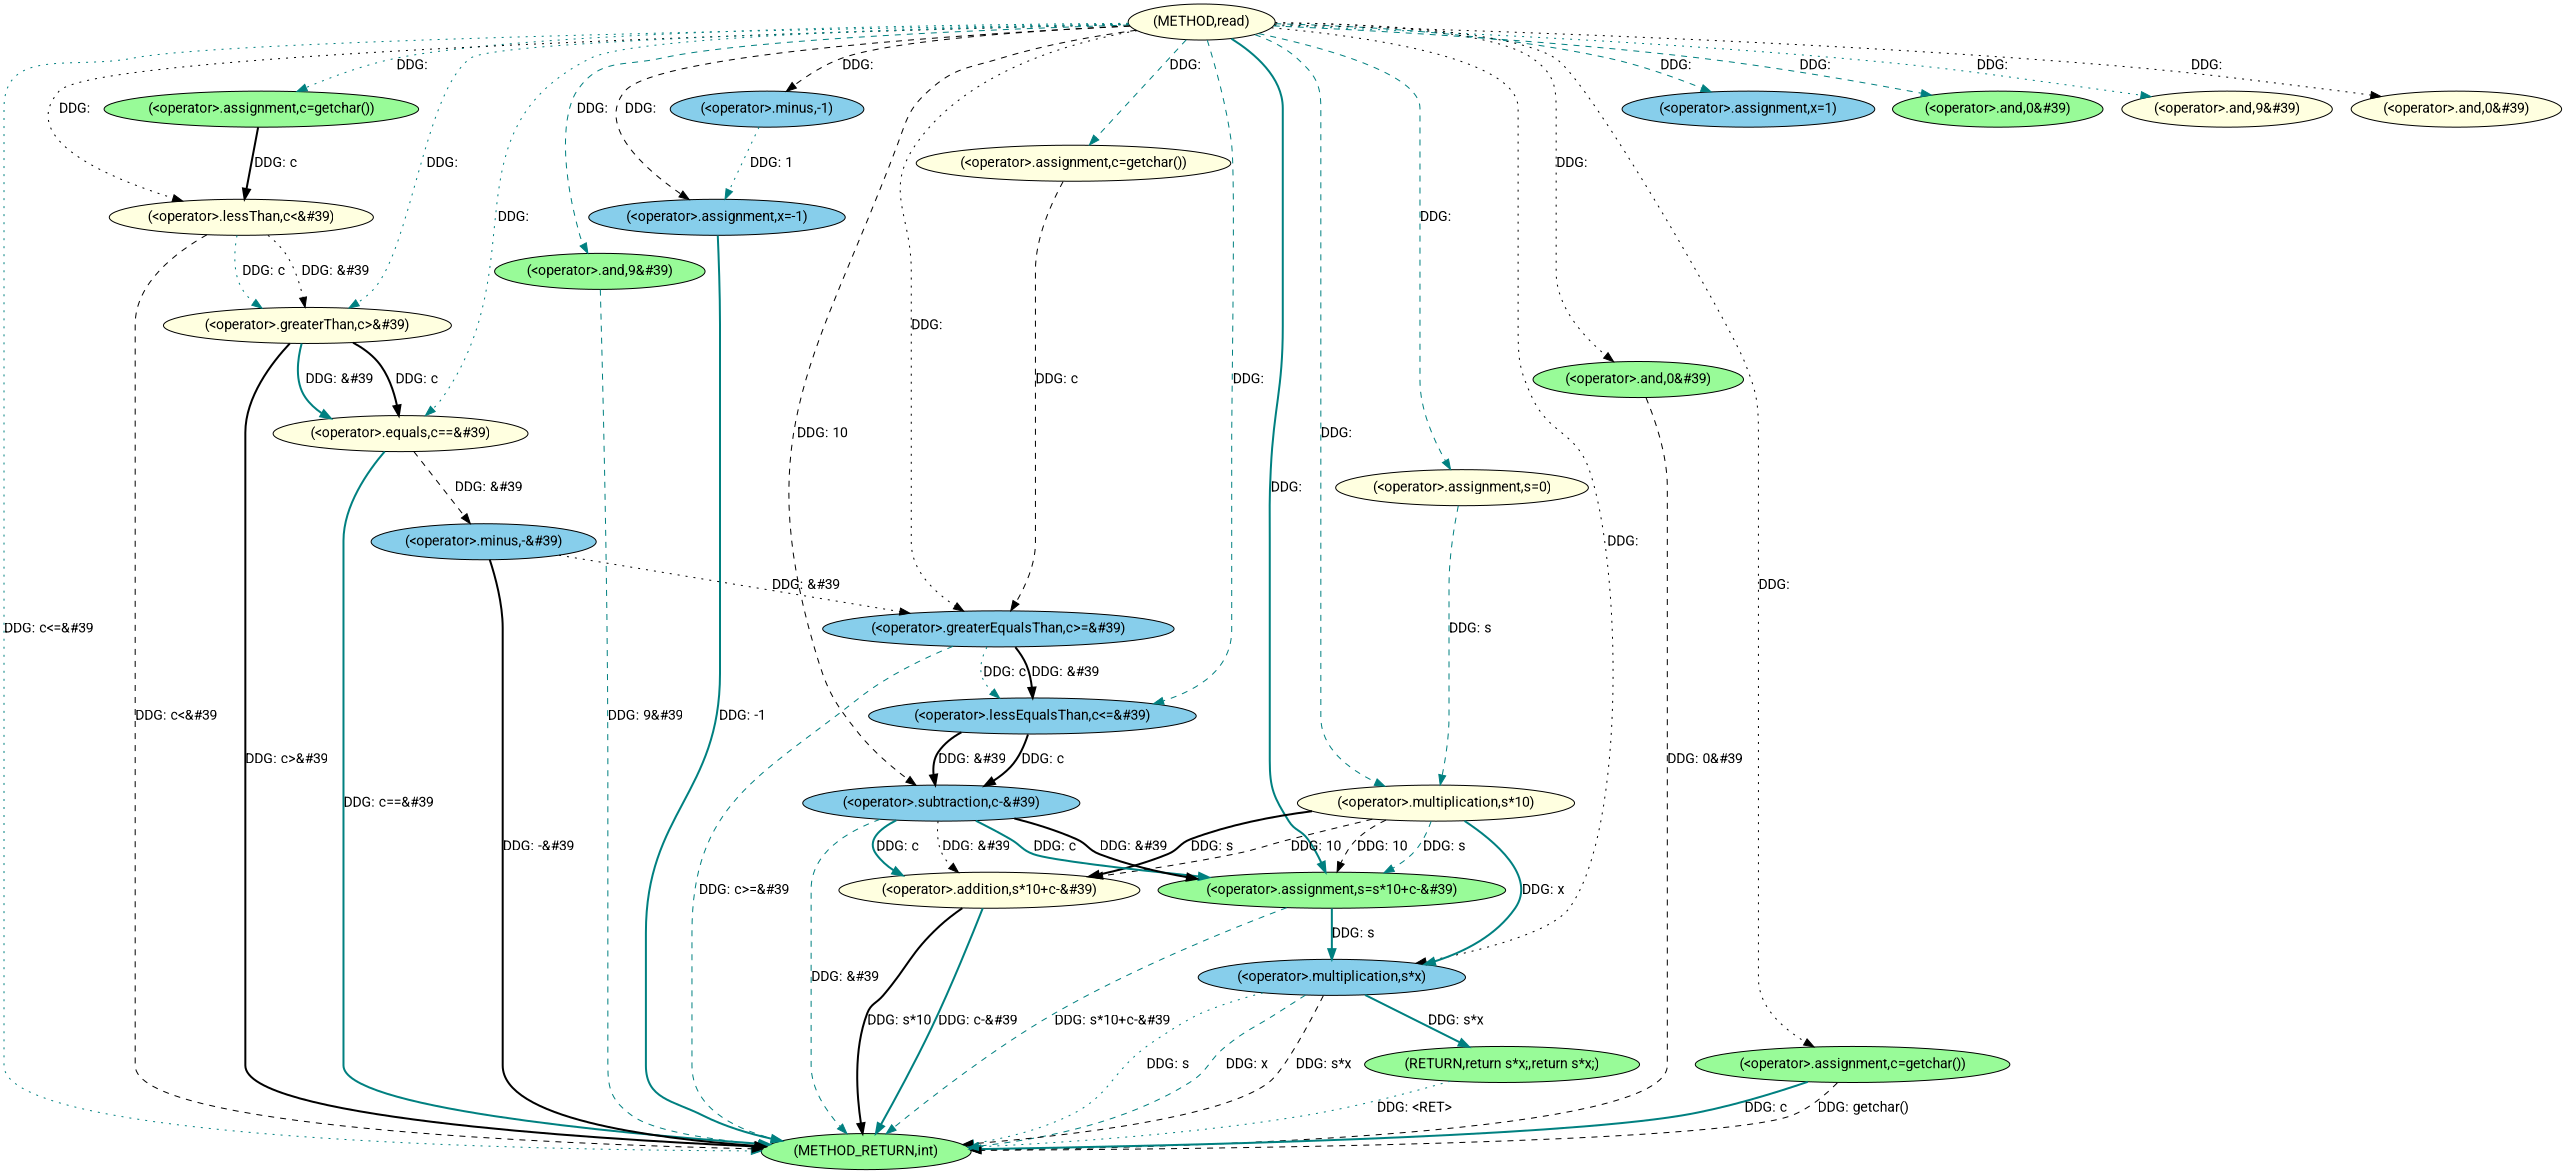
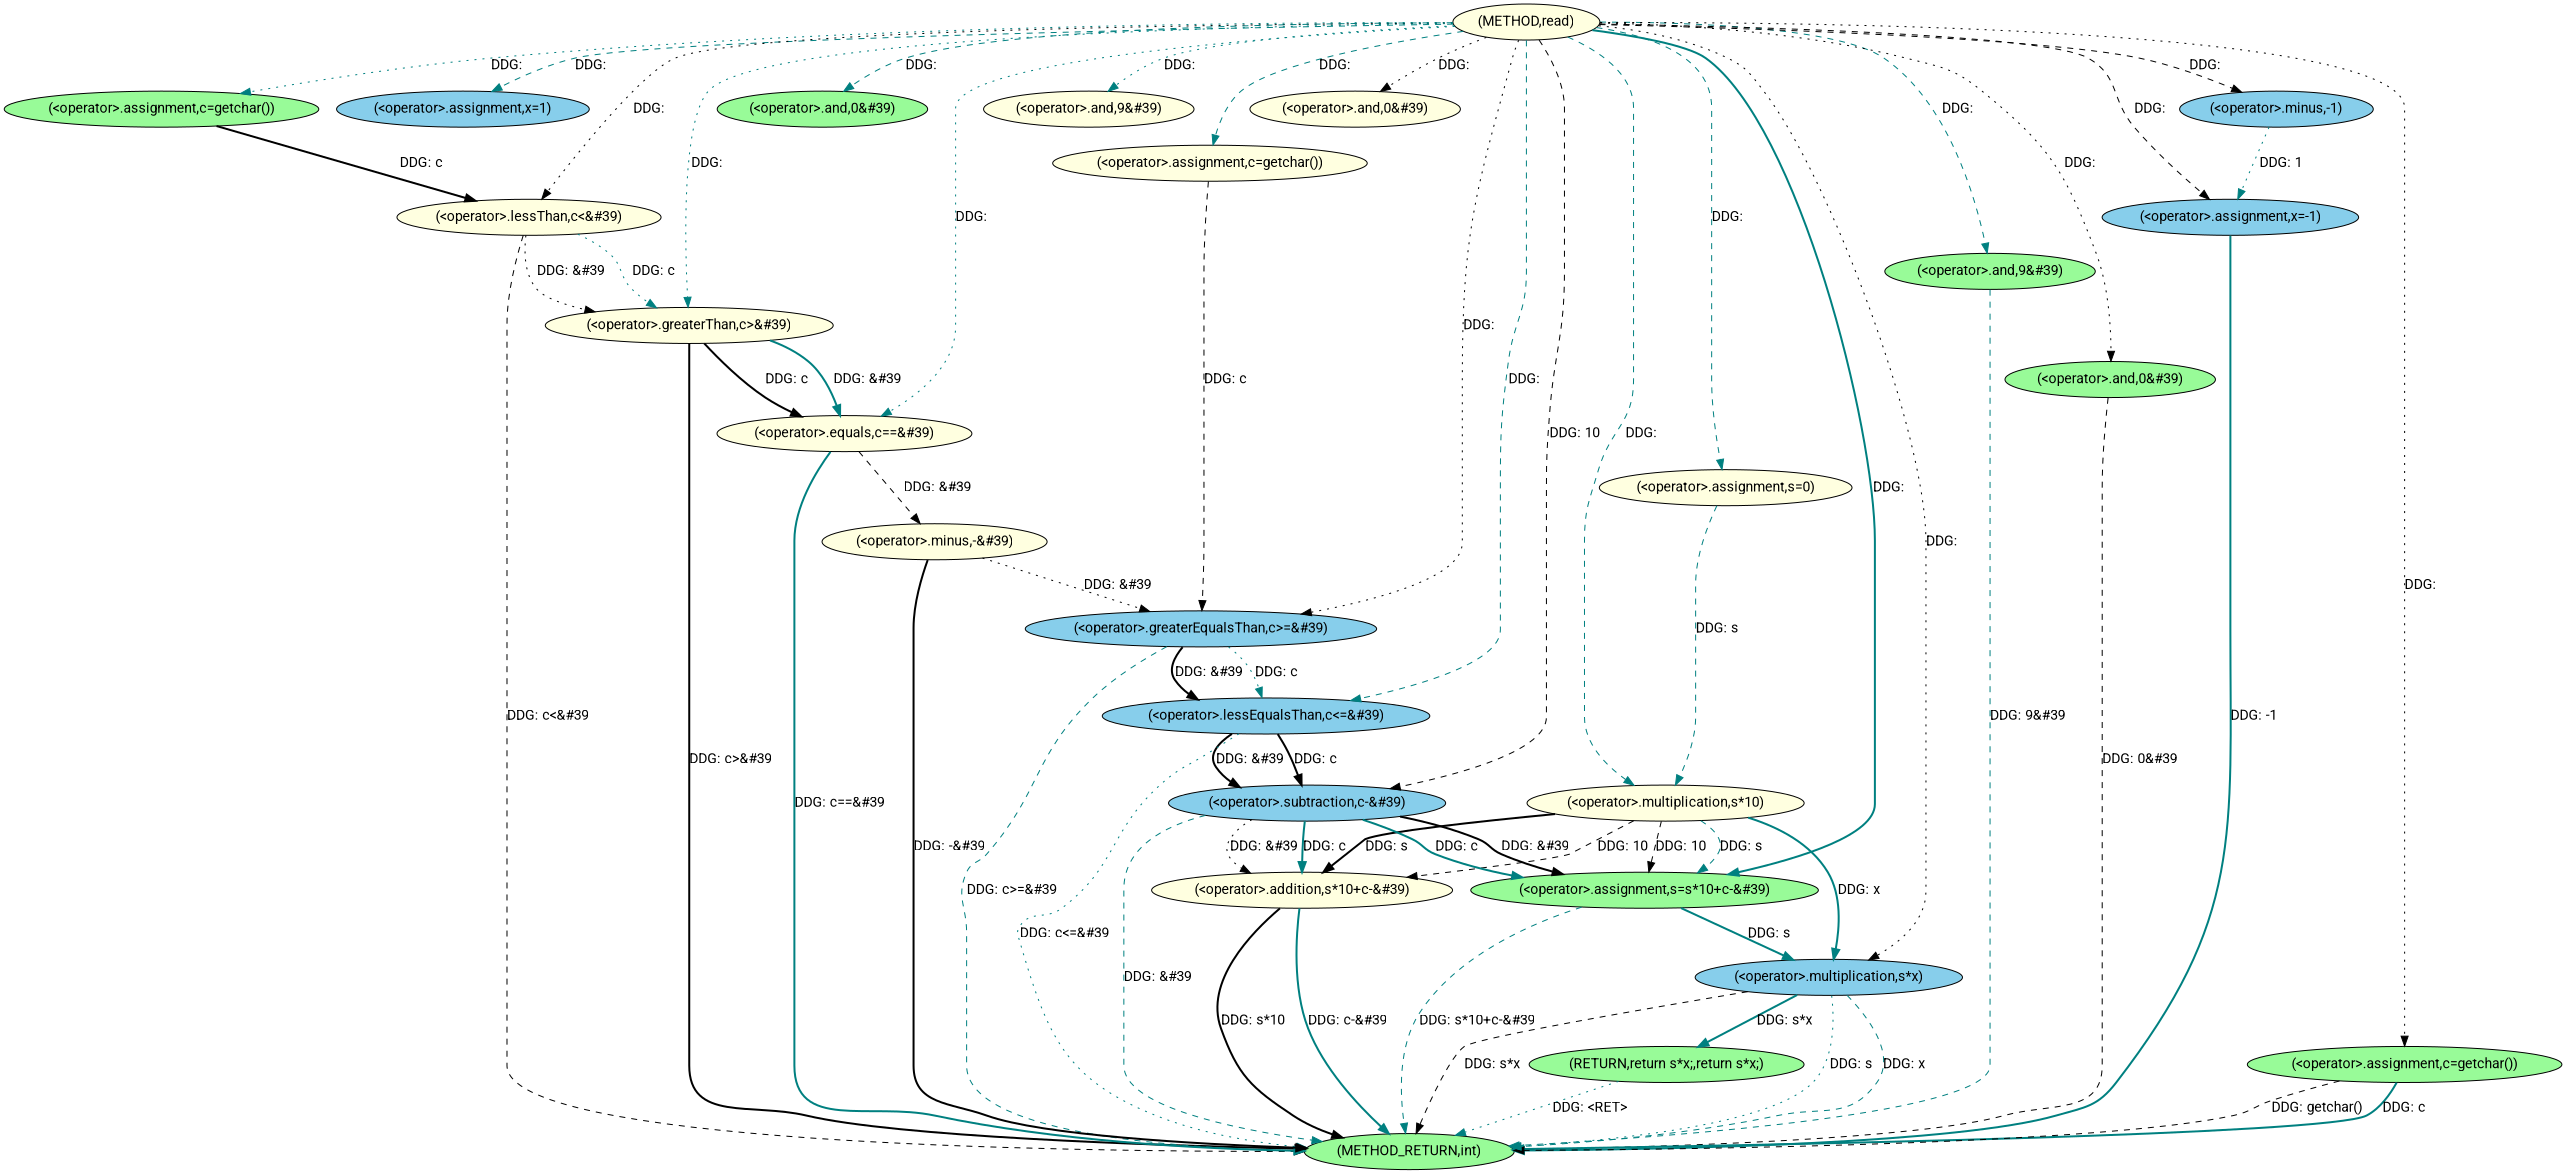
edge "(METHOD,read)" -> "(METHOD_RETURN,int)": now "(<operator>.lessEqualsThan,c<=&#39)" -> "(METHOD_RETURN,int)"
node "(<operator>.minus,-&#39)": fillcolor skyblue -> lightyellow
